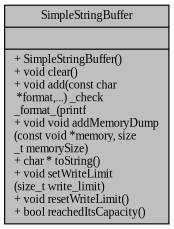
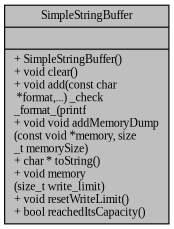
node "SimpleStringBuffer": text "+ void setWriteLimit" -> "+ void memory"
